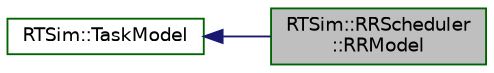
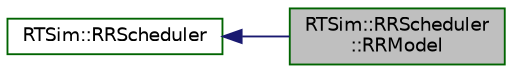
node "RTSim::TaskModel": label "RTSim::TaskModel" -> "RTSim::RRScheduler"
